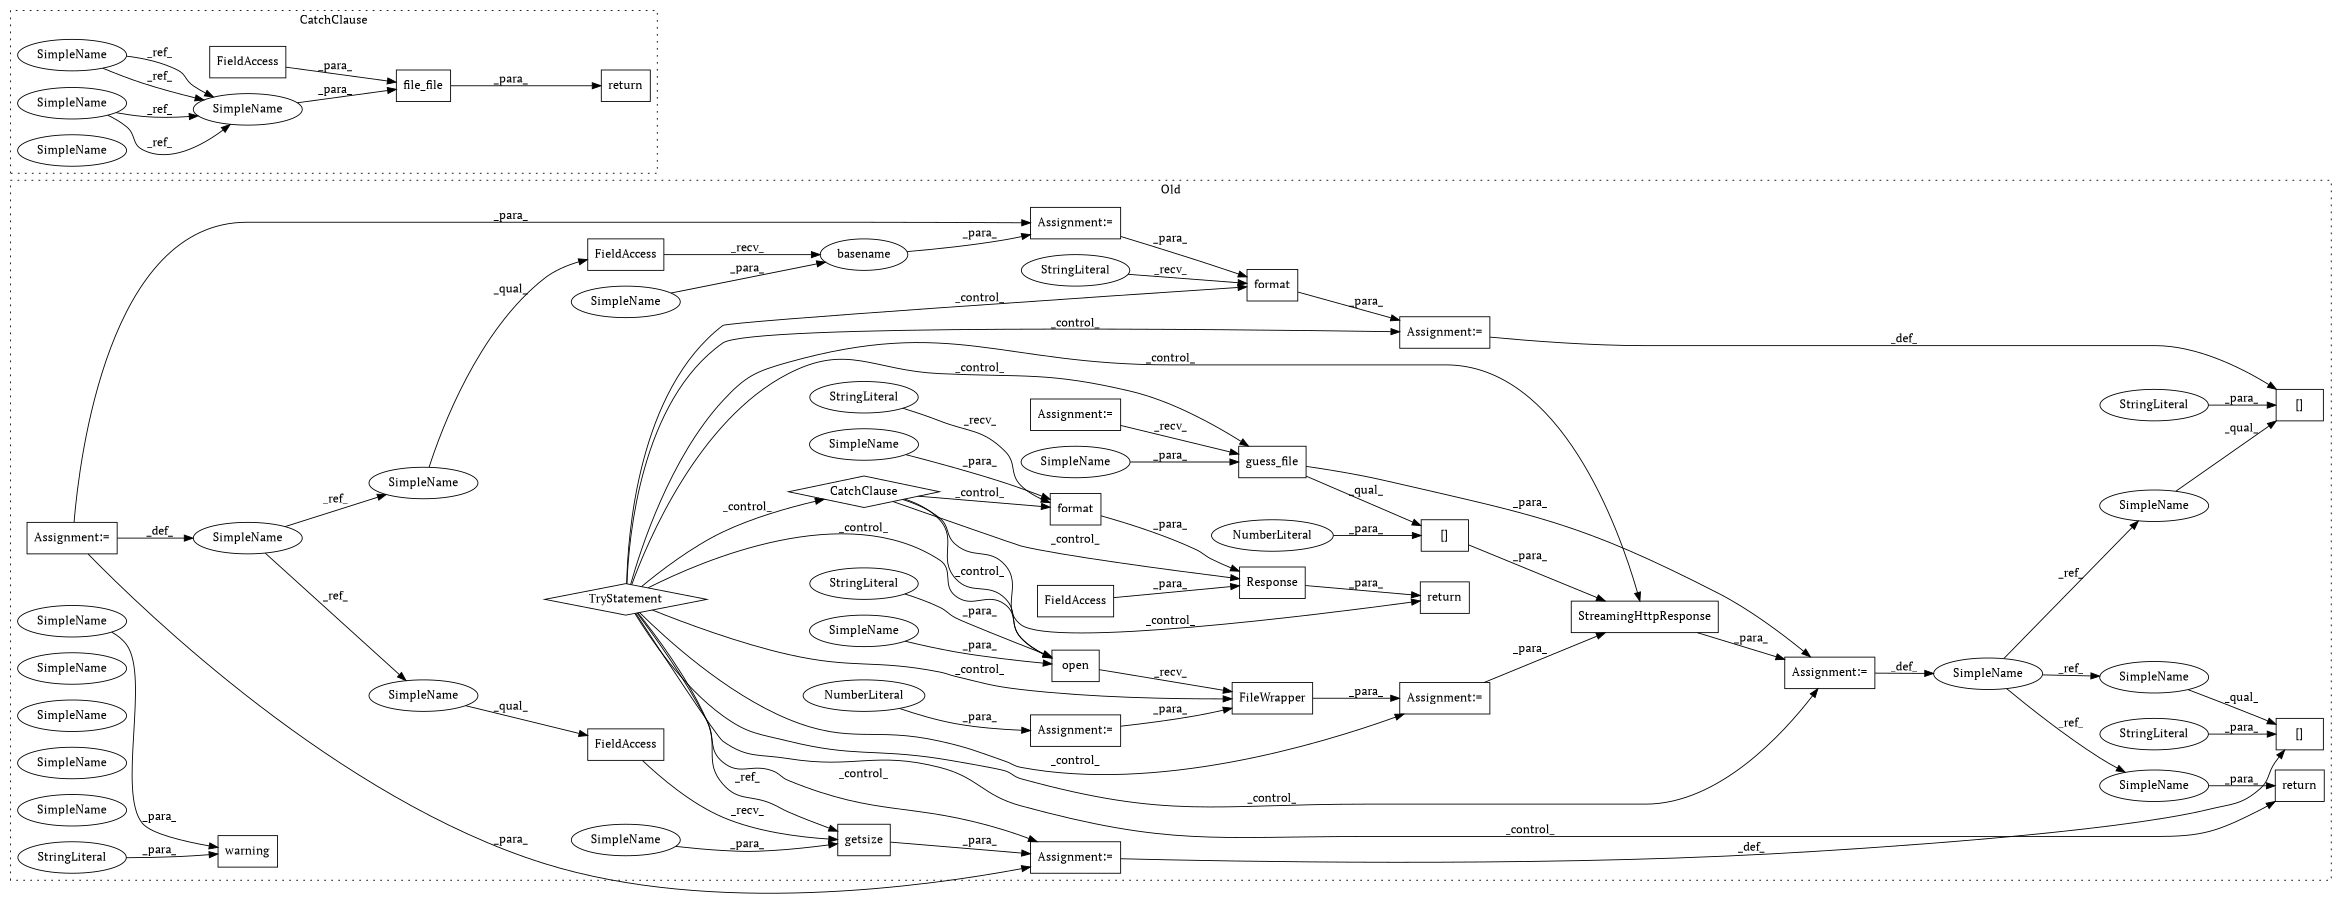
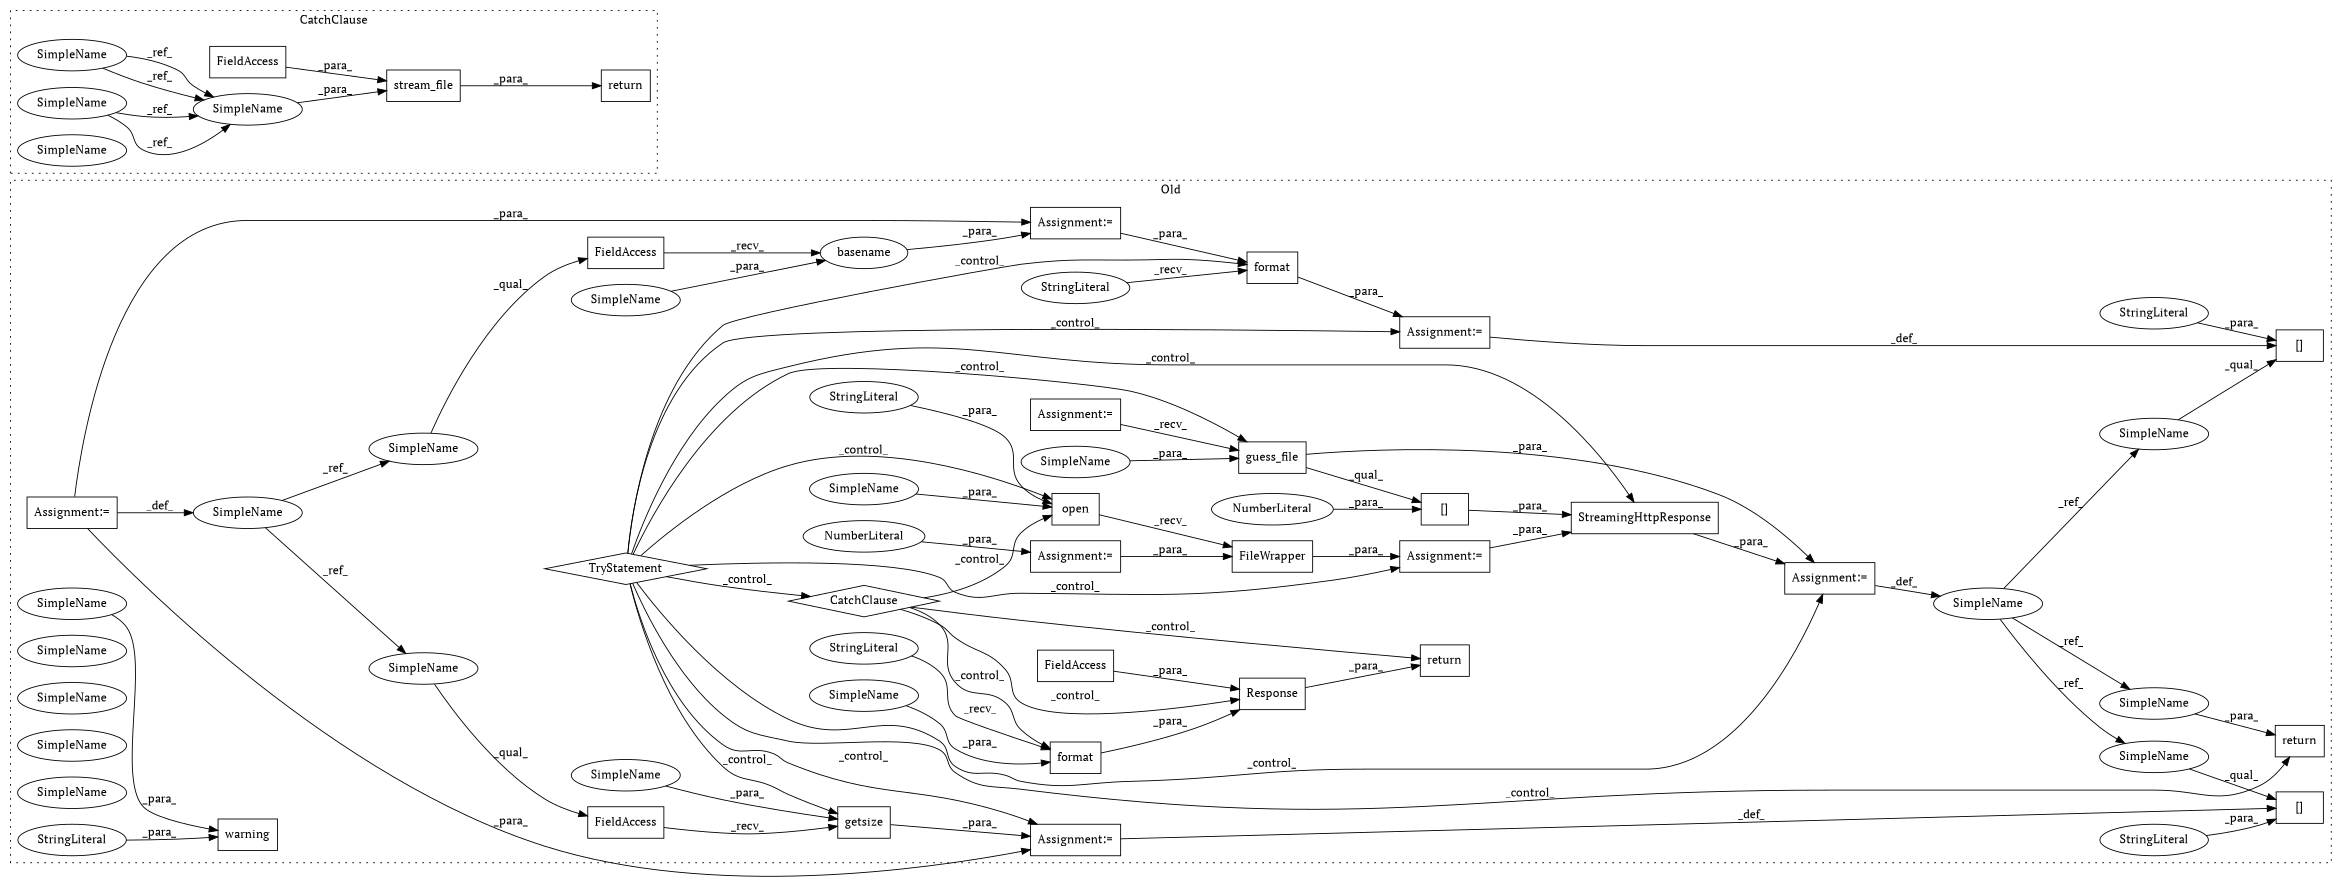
node "file_file": label "file_file" -> "stream_file"
edge "TryStatement" -> "FileWrapper": removed, label "_control_"
edge "TryStatement" -> "getsize": label "_ref_" -> "_control_"
